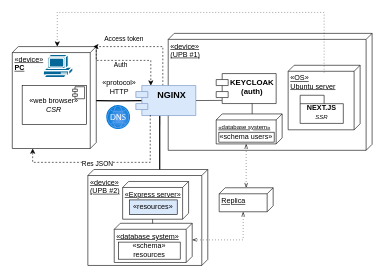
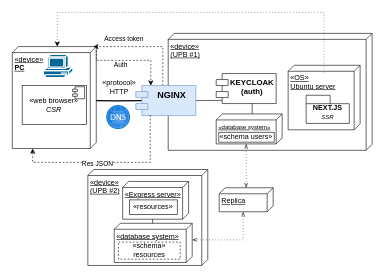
node "NEXT.JS SSR": moved (322, 109) -> (328, 109)
edge "NGINX" -- "«device» (UPB #2)": removed
node "«resources»": fillcolor #dae8fc -> #ffffff
node "«schema» resources": style solid -> dashed
